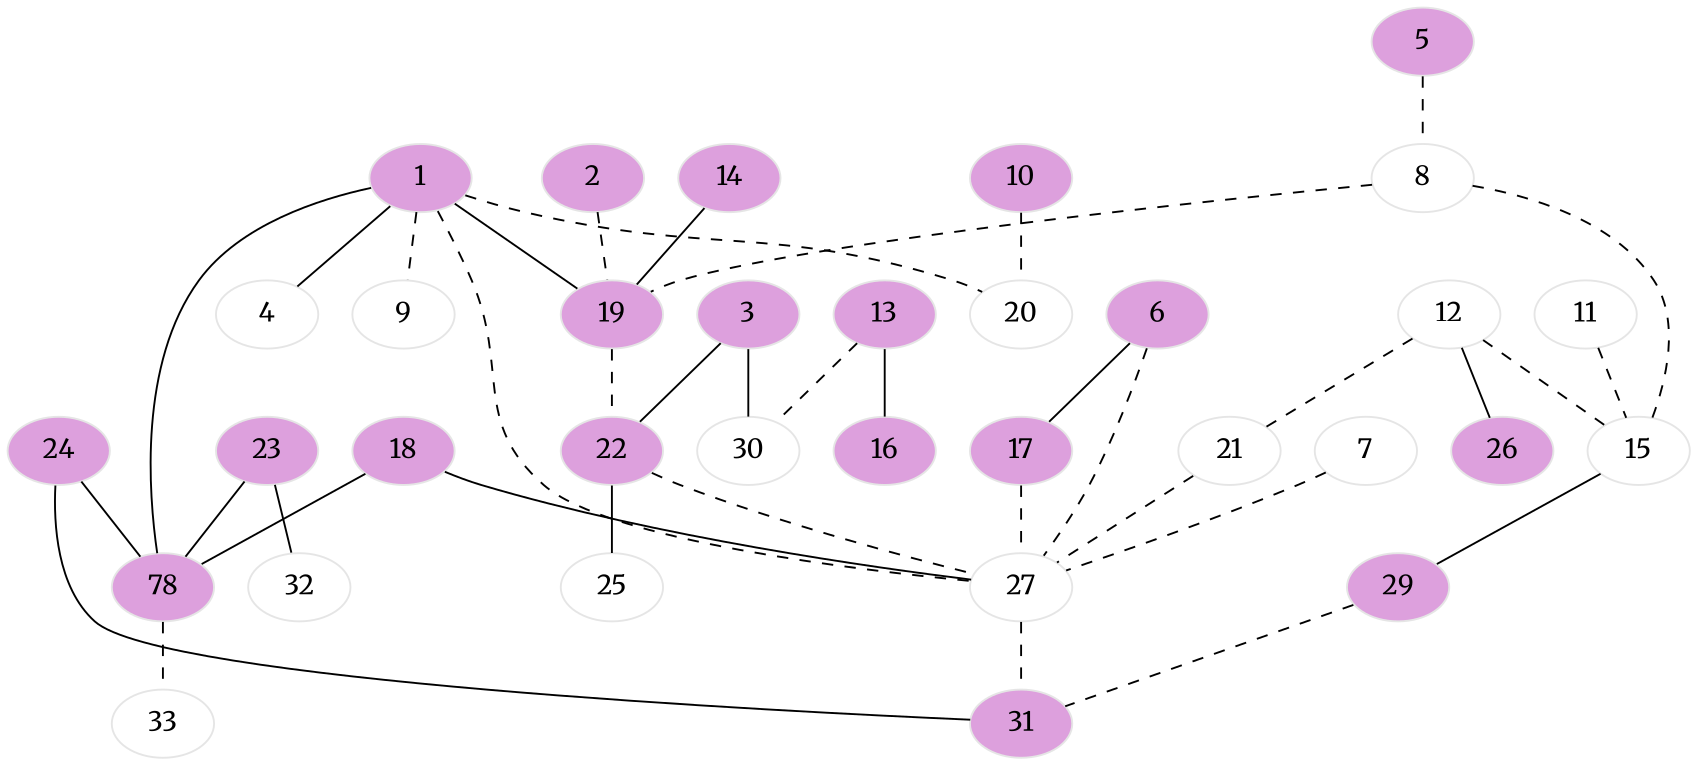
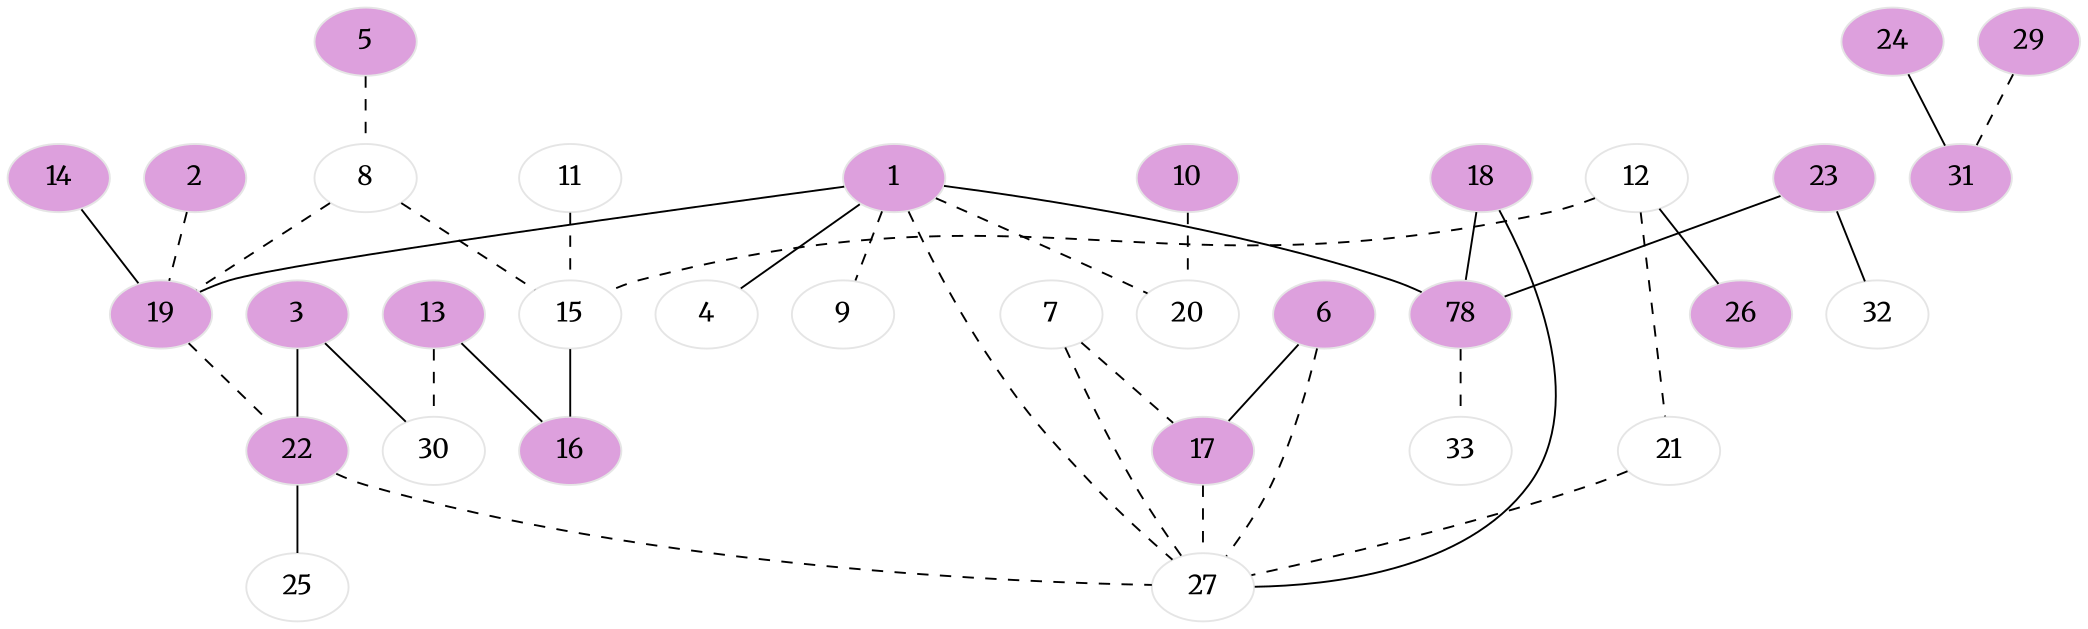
edge "7" -- "17": added
edge "24" -- "78": removed
edge "15" -- "29": now "15" -- "16"
edge "27" -- "31": removed
